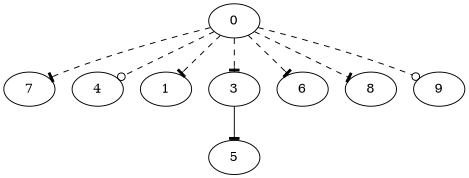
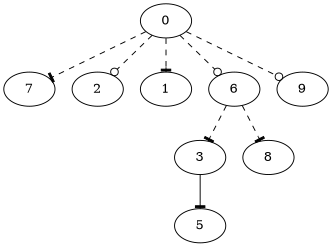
edge "0" -> "3": now "6" -> "3"
edge "0" -> "6": arrowhead tee -> odot
edge "0" -> "8": now "6" -> "8"
node "4": label "4" -> "2"
